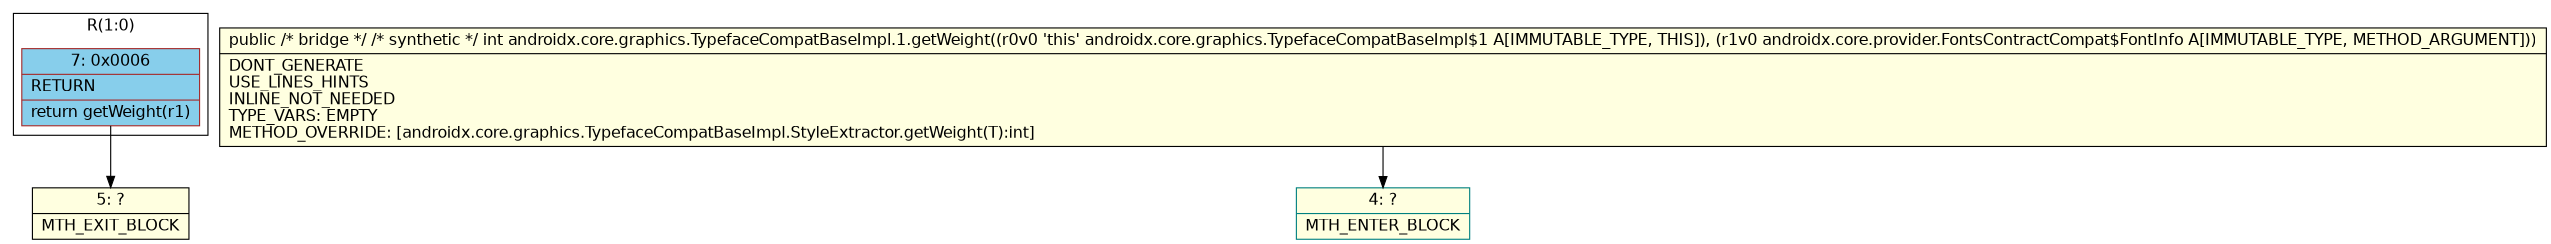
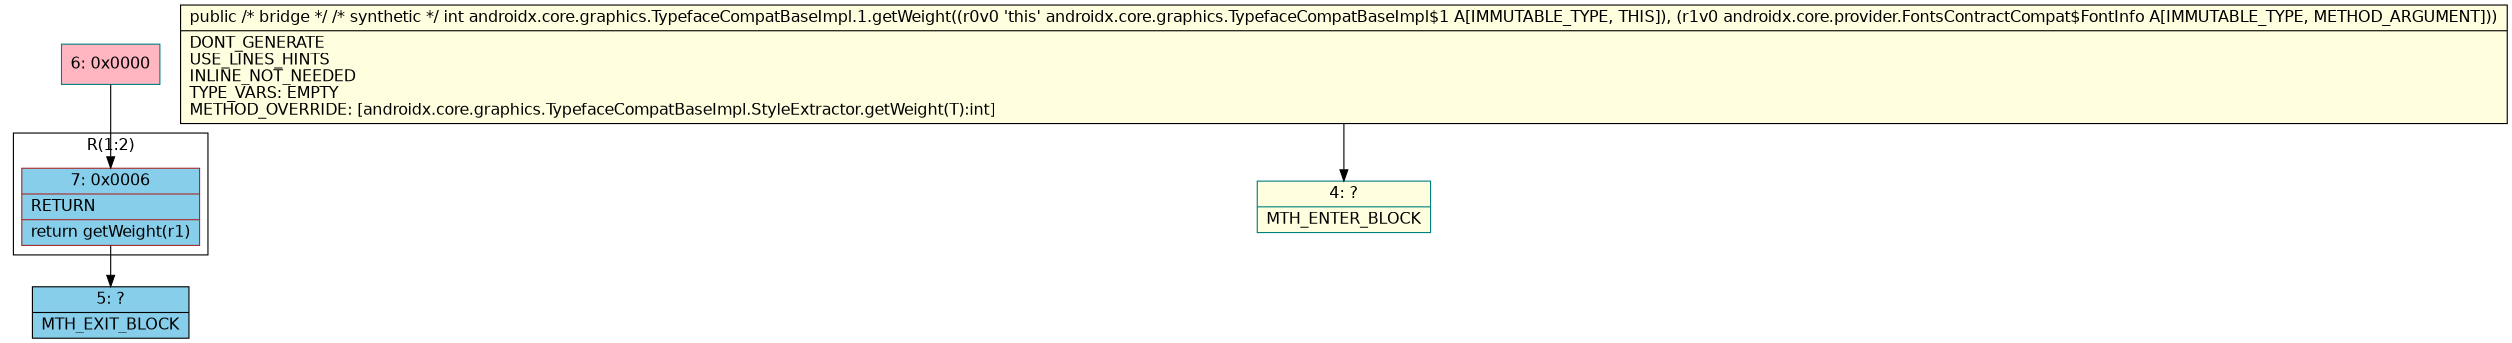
cluster "R(1:0)": label "R(1:0)" -> "R(1:2)"
node "6: 0x0000": added
node "5: ?": fillcolor lightyellow -> skyblue
